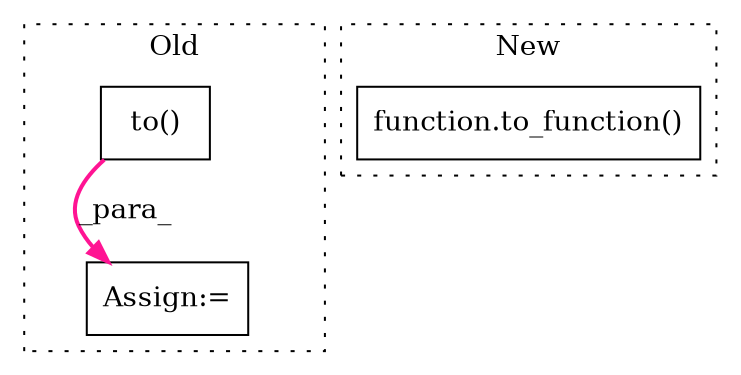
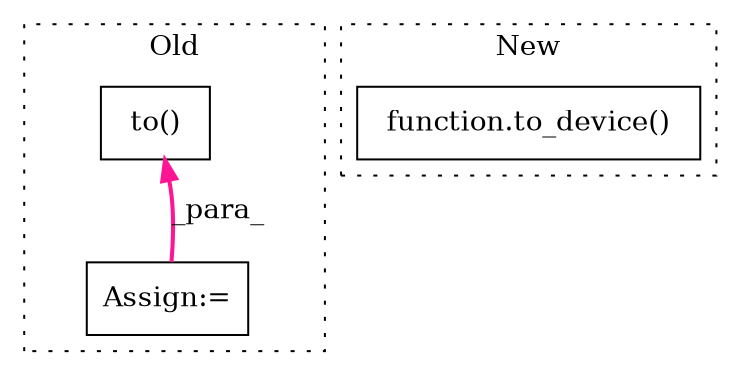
node "function.to_function()": label "function.to_function()" -> "function.to_device()"
edge "to()" -> "Assign:=": reversed
